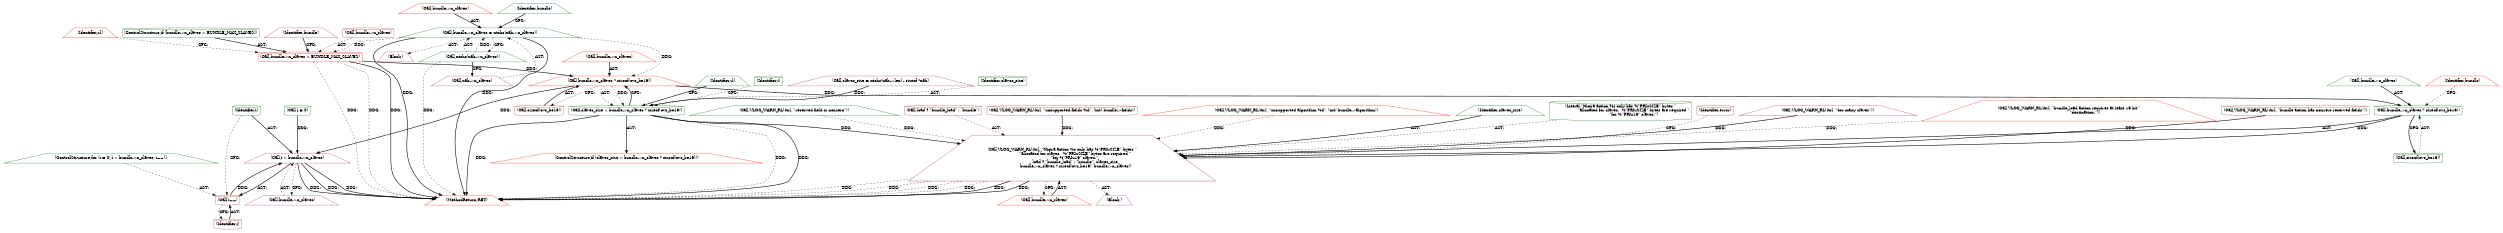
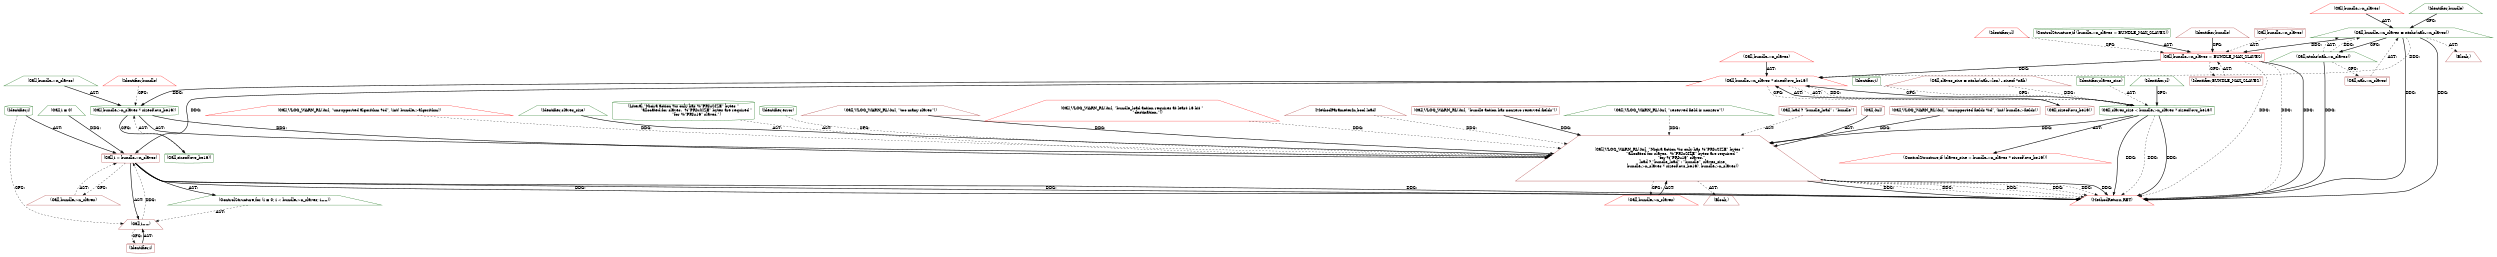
edge "(Call,bundle->n_slaves = ntohs(nab->n_slaves))" -> "(Call,bundle->n_slaves > BUNDLE_MAX_SLAVES)": style dashed -> bold
edge "(Call,bundle->n_slaves = ntohs(nab->n_slaves))" -> "(Call,ntohs(nab->n_slaves))": style dashed -> bold
edge "(Call,ntohs(nab->n_slaves))" -> "(Call,nab->n_slaves)": style bold -> dashed
node "(Call,nab->n_slaves)": shape trapezium -> cylinder
node "(Identifier,BUNDLE_MAX_SLAVES)": added
edge "(Call,slaves_size = ntohs(nab->len) - sizeof *nab)" -> "(Call,slaves_size < bundle->n_slaves * sizeof(ovs_be16))": style bold -> dashed
node "(Call,i = 0)": shape cylinder -> trapezium
node "(MethodParameterIn,bool load)": added
node "(Identifier,error)": color brown -> darkgreen
node "(Call,&rl)": added
edge "(Call,ntohs(nab->n_slaves))" -> "(MethodReturn,RET)": style dashed -> bold
node "(Call,i < bundle->n_slaves)": shape trapezium -> cylinder
edge "(Call,i++)" -> "(Call,i < bundle->n_slaves)": style bold -> dashed
edge "(Call,i < bundle->n_slaves)" -> "(ControlStructure,for (i = 0; i < bundle->n_slaves; i++))": added, label "AST:"
node "(Call,i++)": shape cylinder -> trapezium
